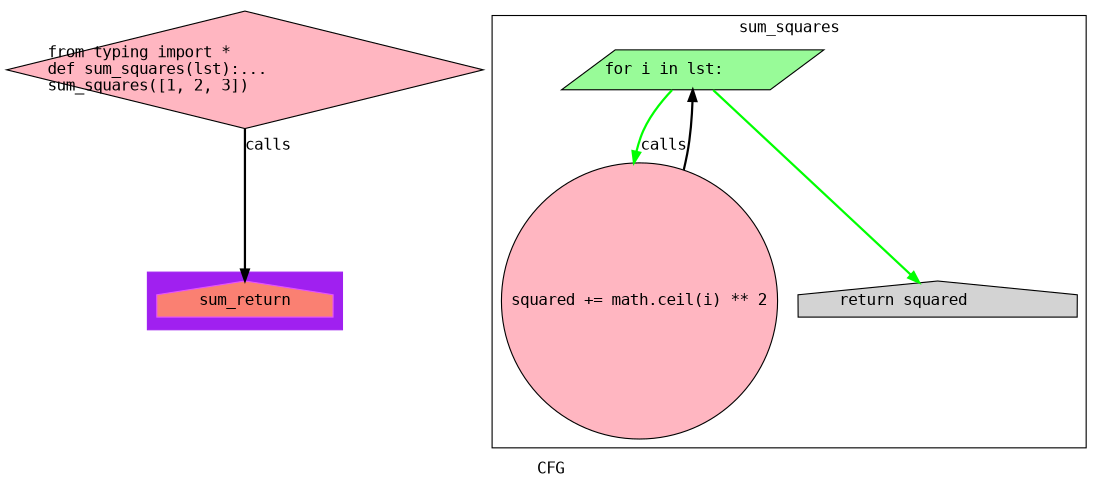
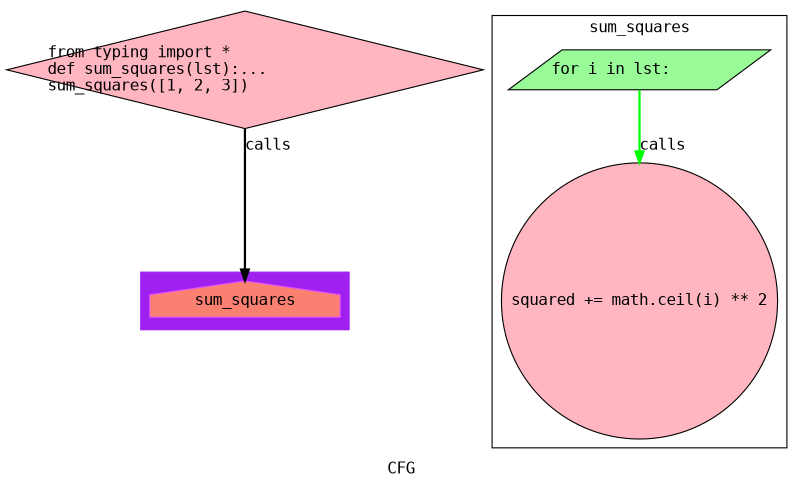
edge "squared += math.ceil(i) ** 2" -> "for i in lst:": removed
node "sum_return": label "sum_return" -> "sum_squares"
node "return squared": removed
